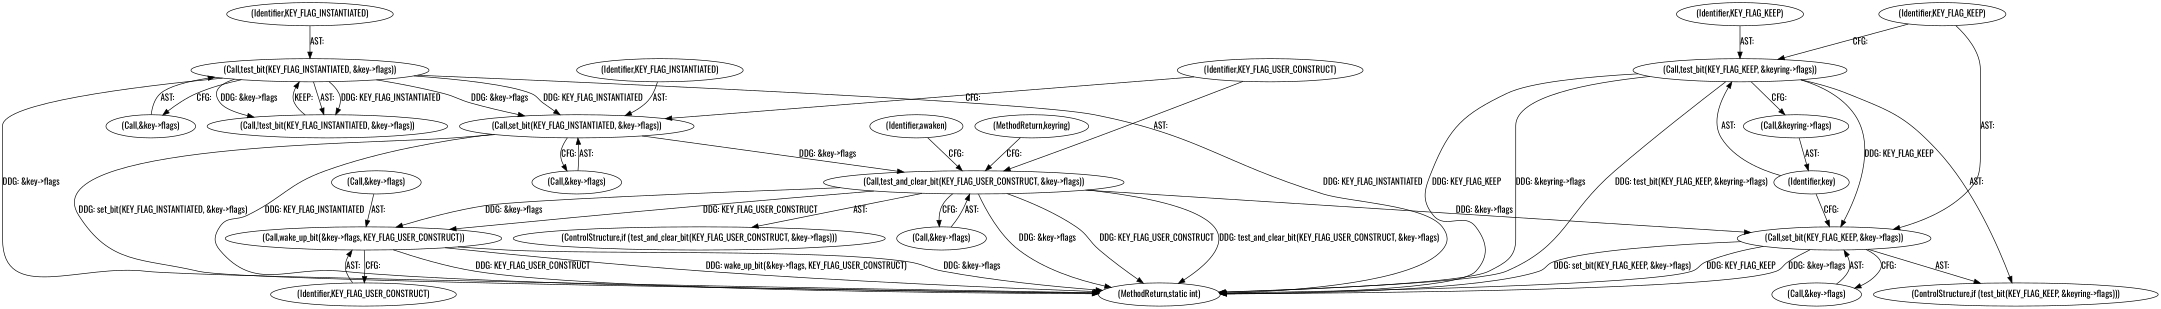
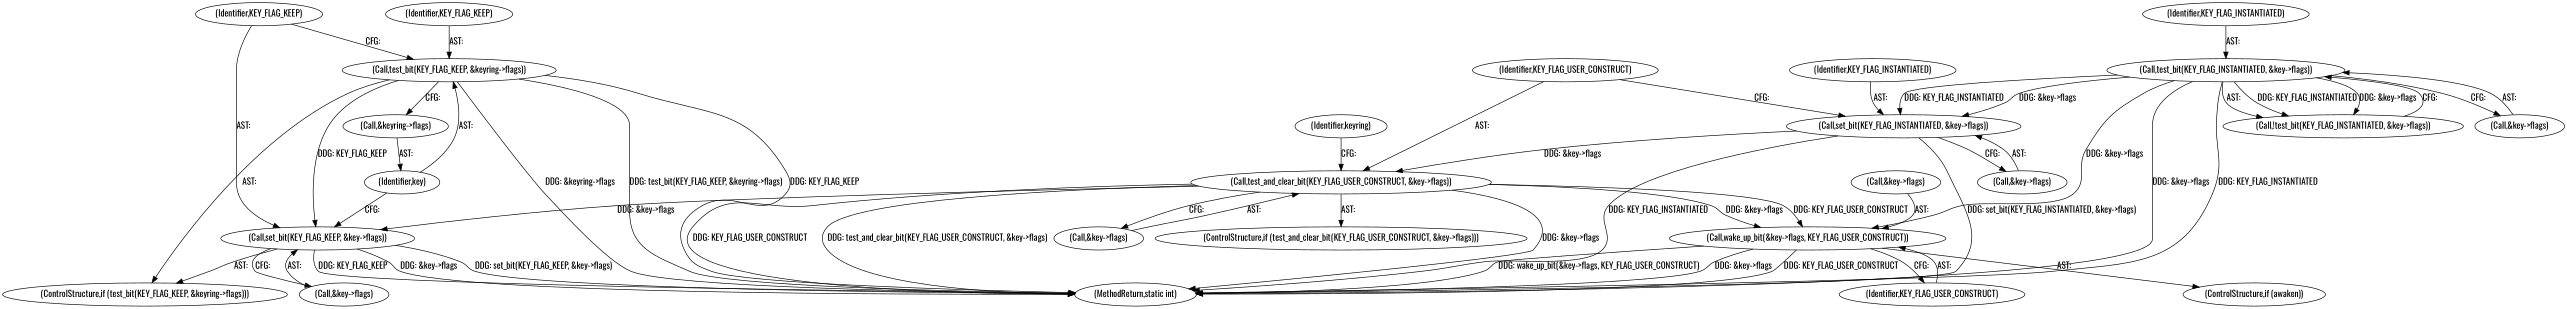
edge "(Call,!test_bit(KEY_FLAG_INSTANTIATED, &key->flags))" -> "(Call,test_bit(KEY_FLAG_INSTANTIATED, &key->flags))": label "KEEP: " -> "CFG: "
node "(Identifier,awaken)": removed
node "(MethodReturn,keyring)": label "(MethodReturn,keyring)" -> "(Identifier,keyring)"
edge "(Call,test_bit(KEY_FLAG_INSTANTIATED, &key->flags))" -> "(Call,wake_up_bit(&key->flags, KEY_FLAG_USER_CONSTRUCT))": added, label "DDG: &key->flags"
node "(ControlStructure,if (awaken))": added
